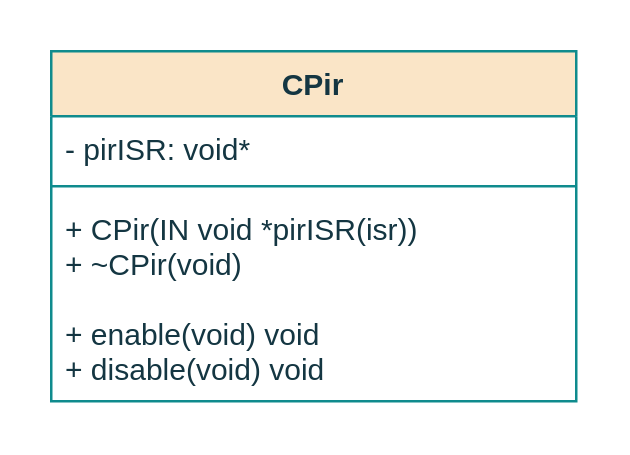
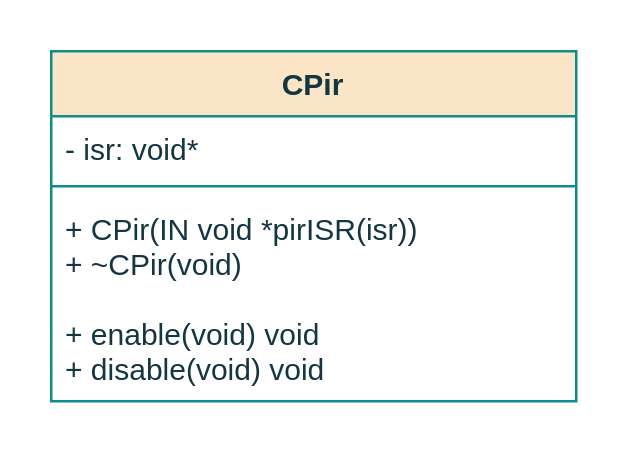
node "- pirISR: void*": label "- pirISR: void*" -> "- isr: void*"
